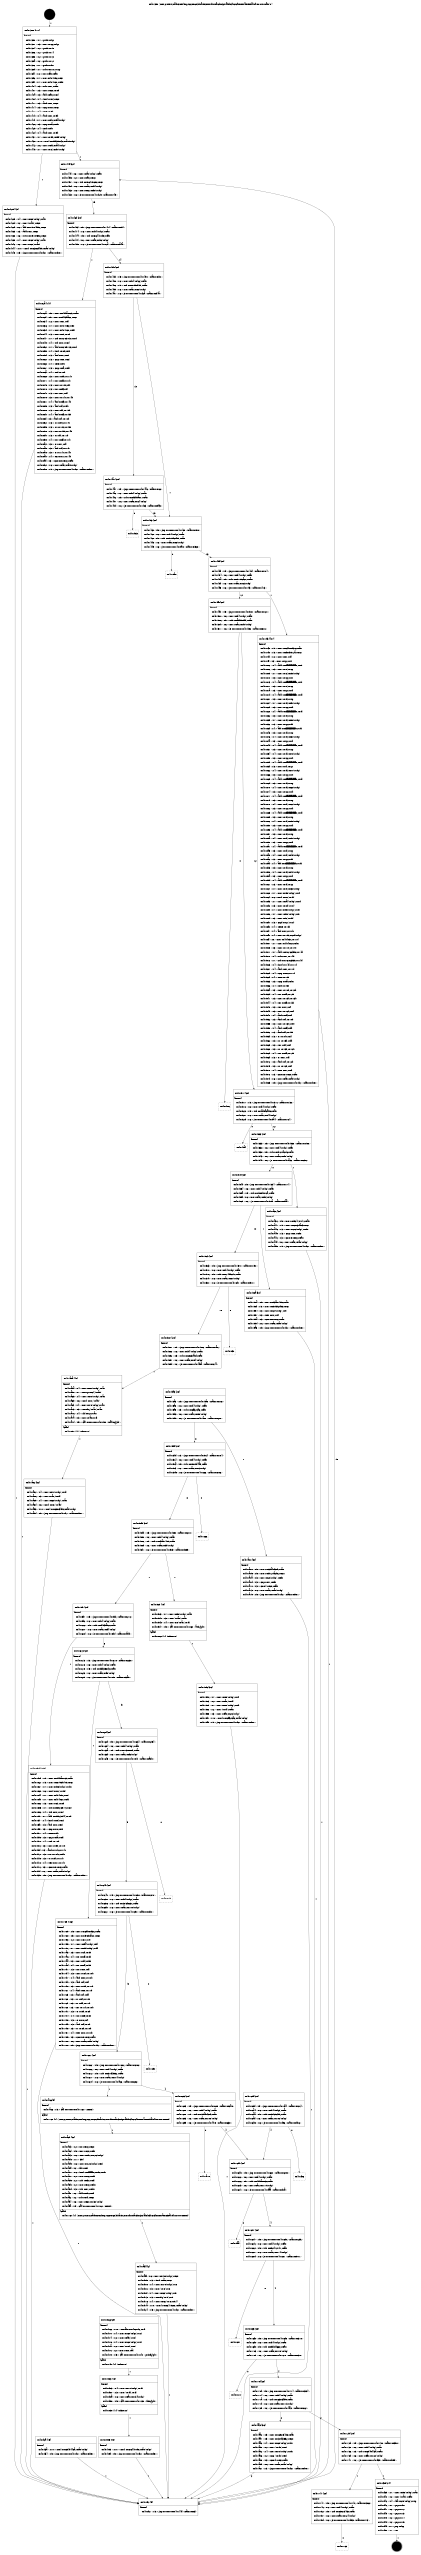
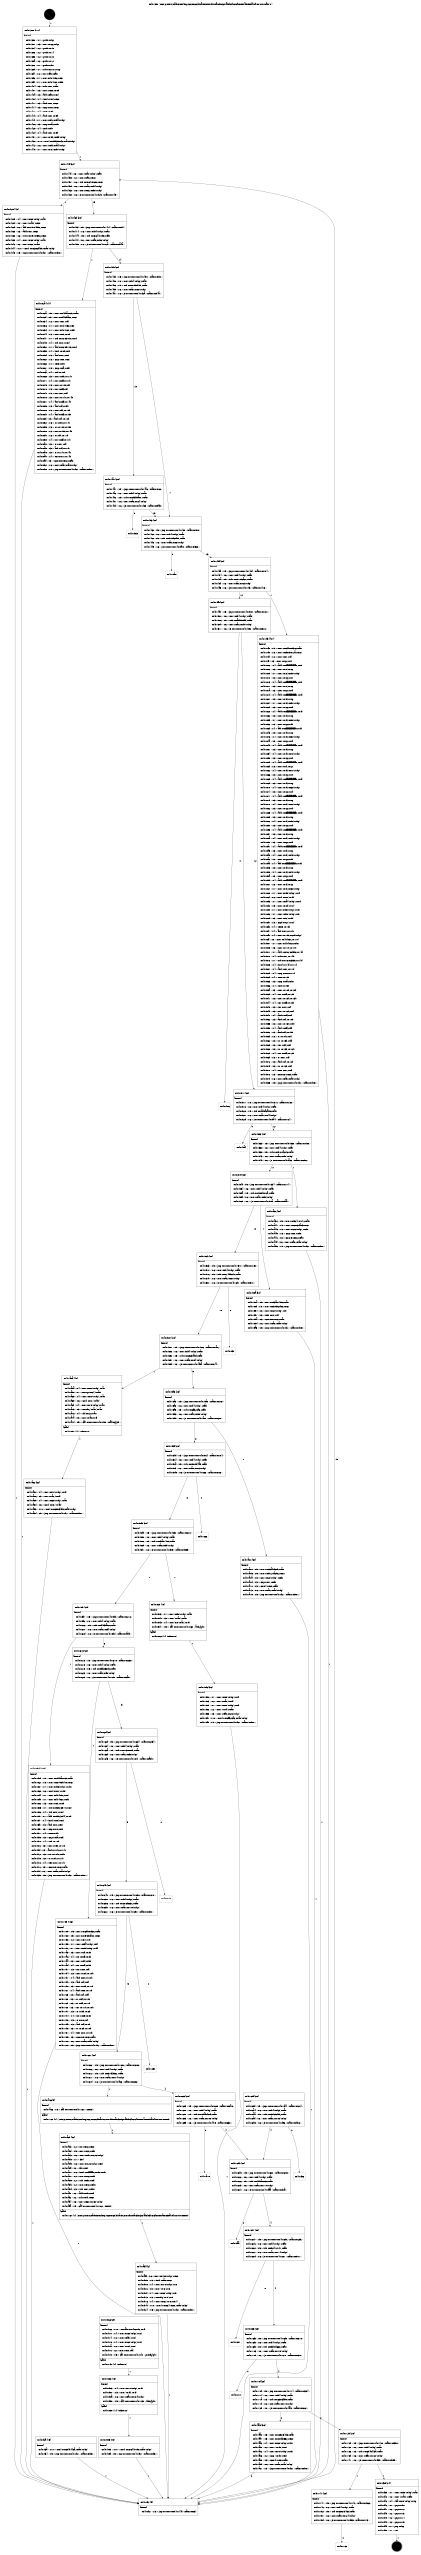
edge "0x4013e0 [111]" -> "0x401b29 [42]": now "0x40144f [32]" -> "0x401b29 [42]"
edge "0x401587 [28]" -> "0x4015a3 [28]": added, label "9"
